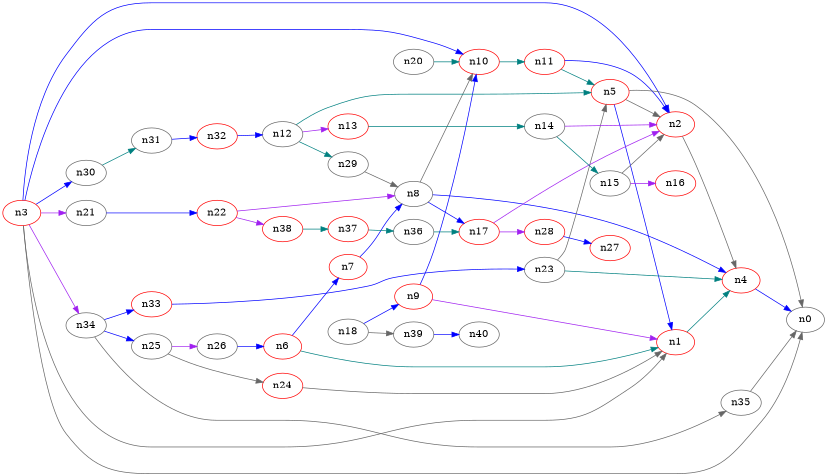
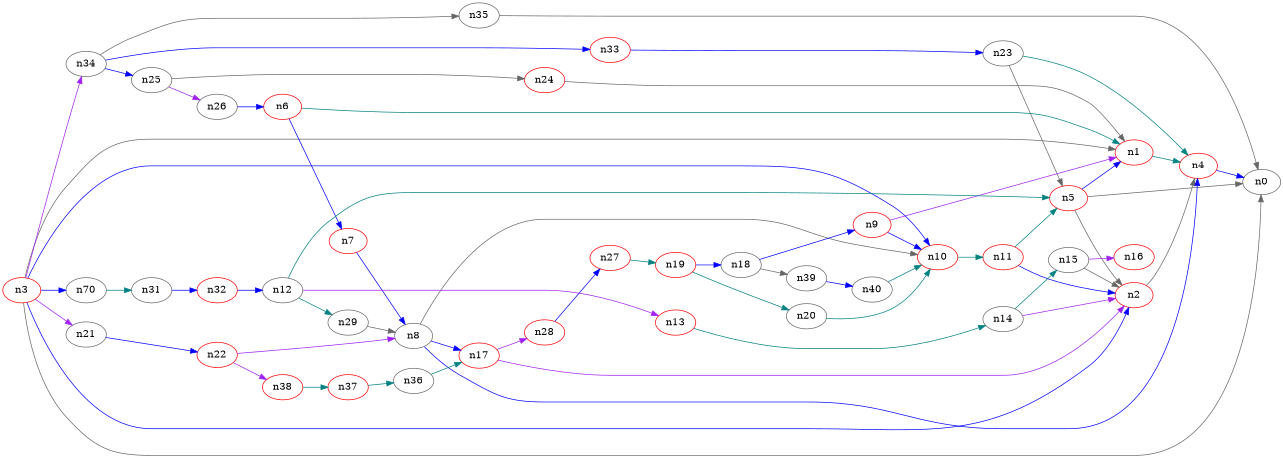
node "n30": label "n30" -> "n70"
node "n19": added
edge "n40" -> "n10": added
